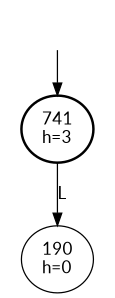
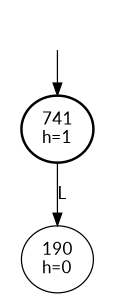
node "741 h=3": label "741 h=3" -> "741 h=1"
